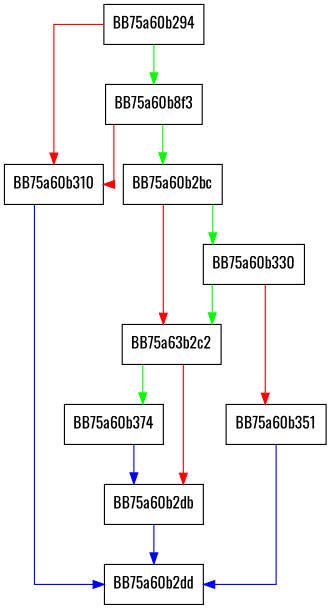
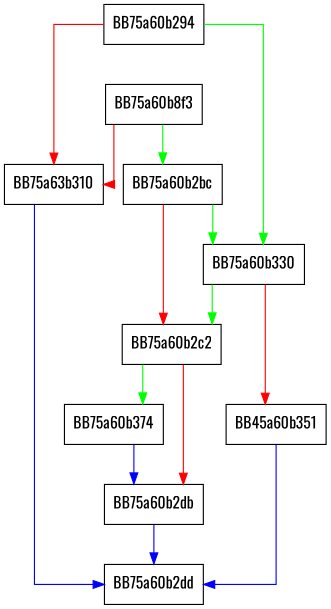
edge "BB75a60b294" -> "BB75a60b8f3": now "BB75a60b294" -> "BB75a60b330"
node "BB75a60b310": label "BB75a60b310" -> "BB75a63b310"
node "BB75a63b2c2": label "BB75a63b2c2" -> "BB75a60b2c2"
node "BB75a60b351": label "BB75a60b351" -> "BB45a60b351"
